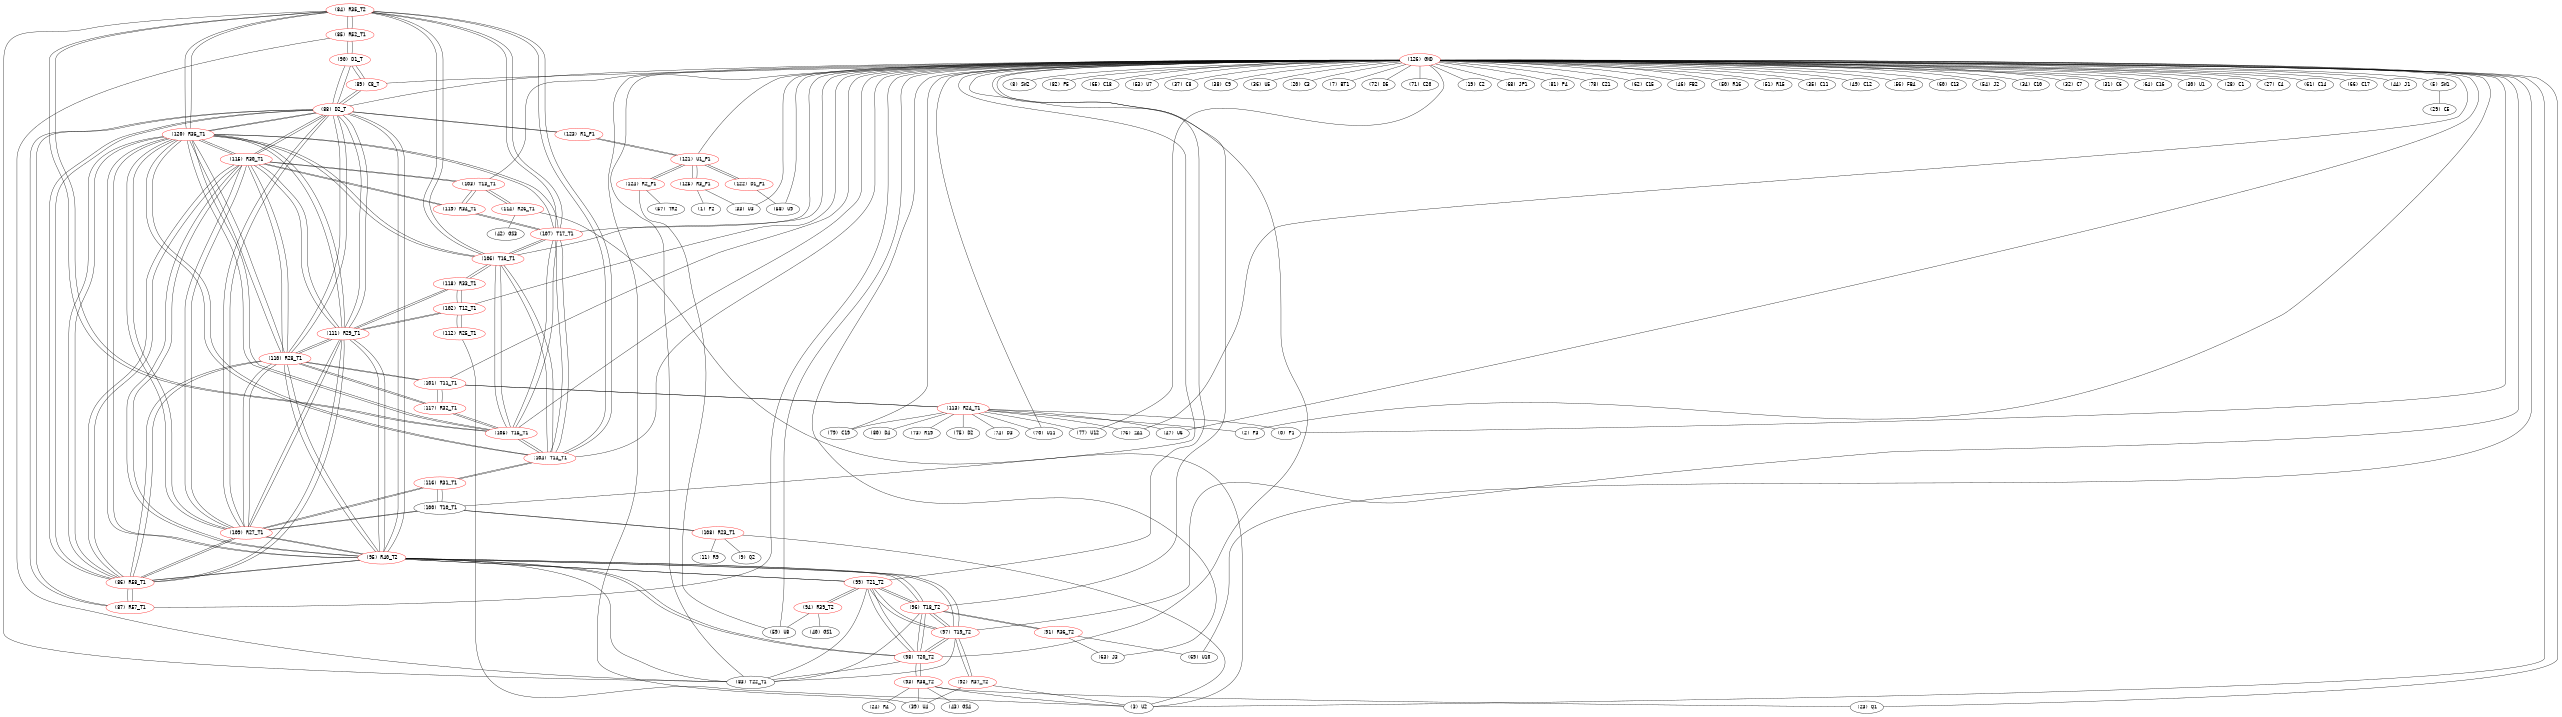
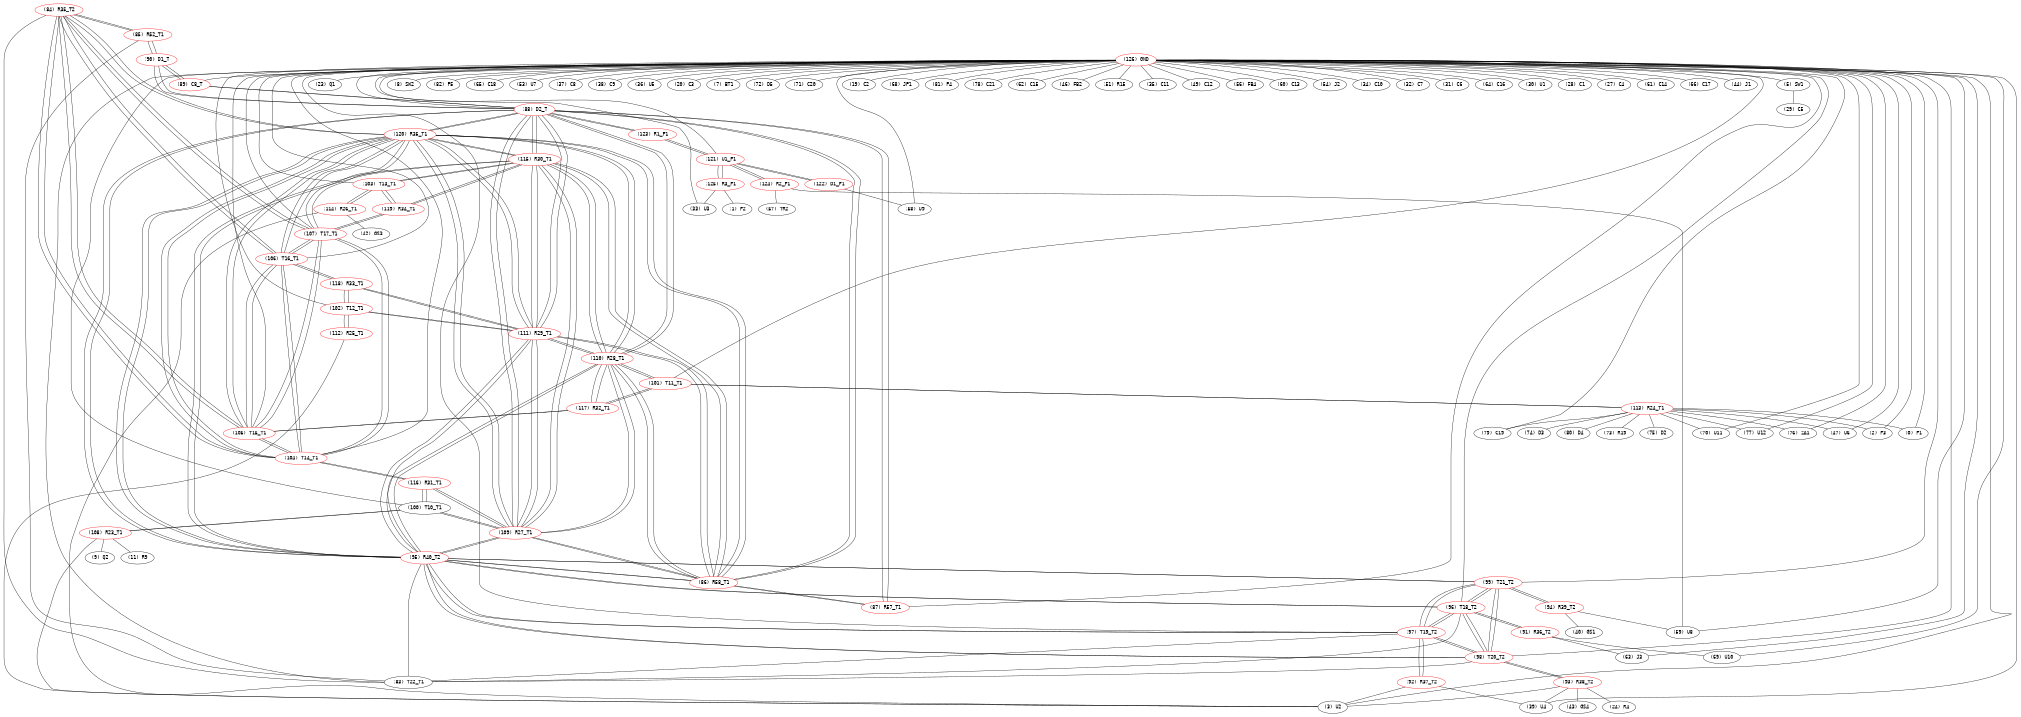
node "(50) R16": removed
edge "(99) T21_T2" -- "(83) T22_T1": removed
edge "(93) R38_T2" -- "(23) Q1": removed
